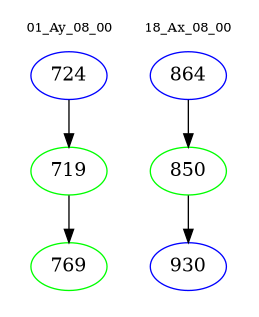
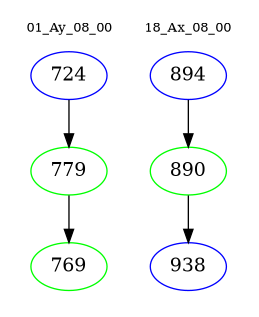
node "864": label "864" -> "894"
node "719": label "719" -> "779"
node "850": label "850" -> "890"
node "930": label "930" -> "938"
